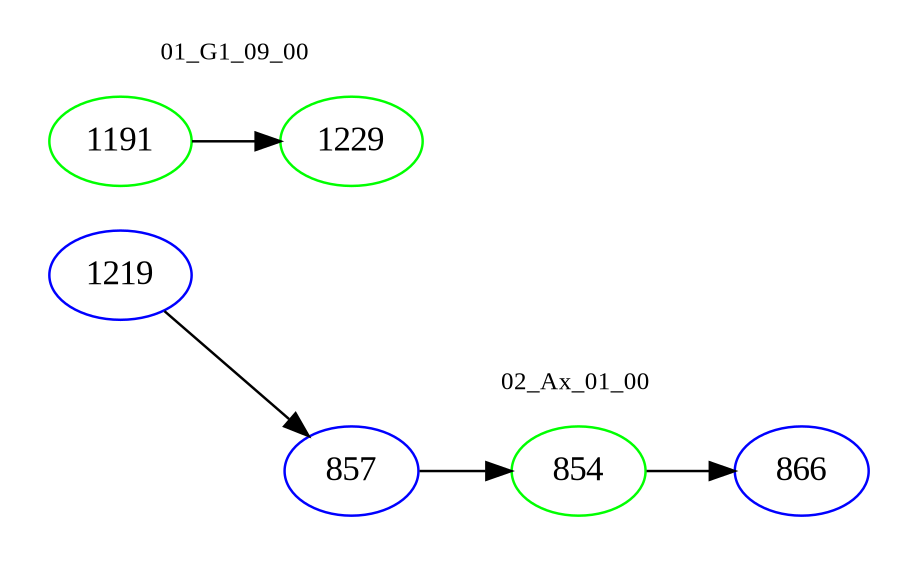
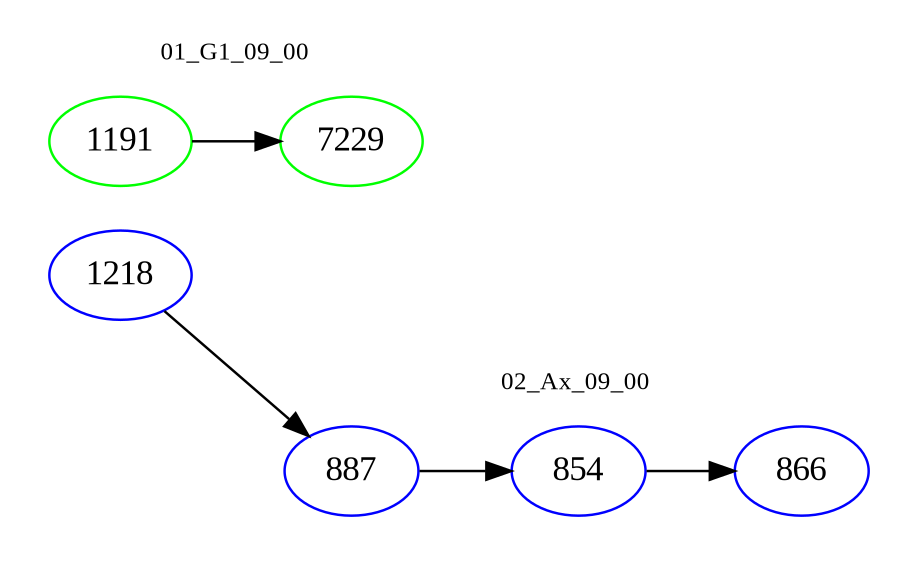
node "1229": label "1229" -> "7229"
node "1219": label "1219" -> "1218"
cluster "02_Ax_01_00": label "02_Ax_01_00" -> "02_Ax_09_00"
node "857": label "857" -> "887"
node "854": color green -> blue
